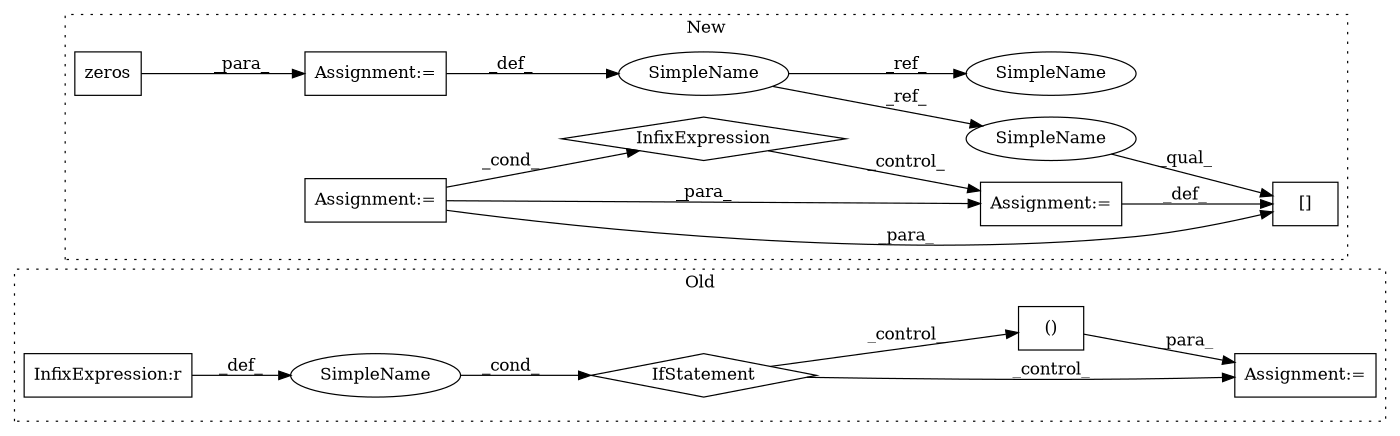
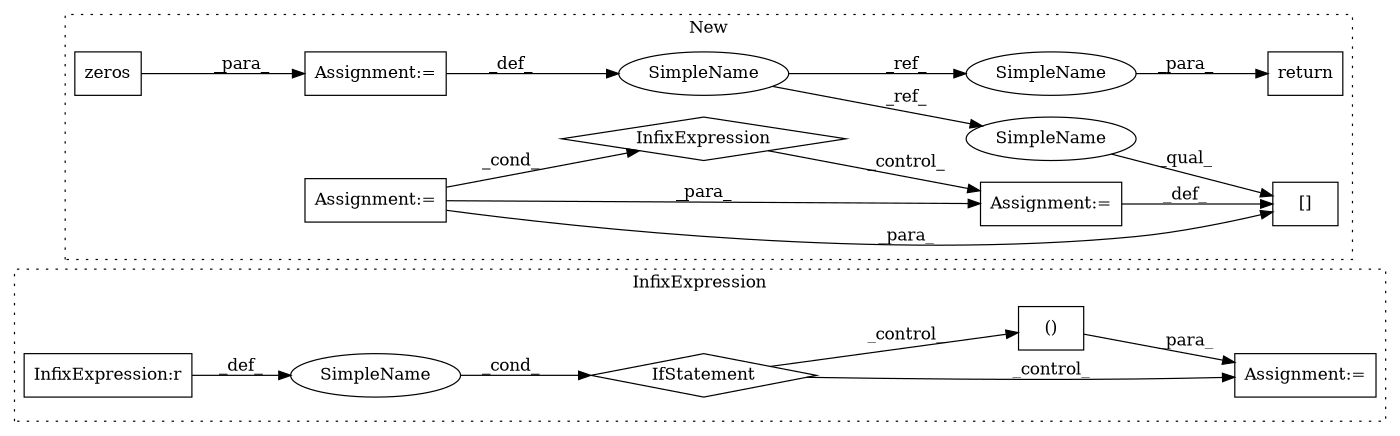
node "return": added
cluster "Old": label "Old" -> "InfixExpression"
